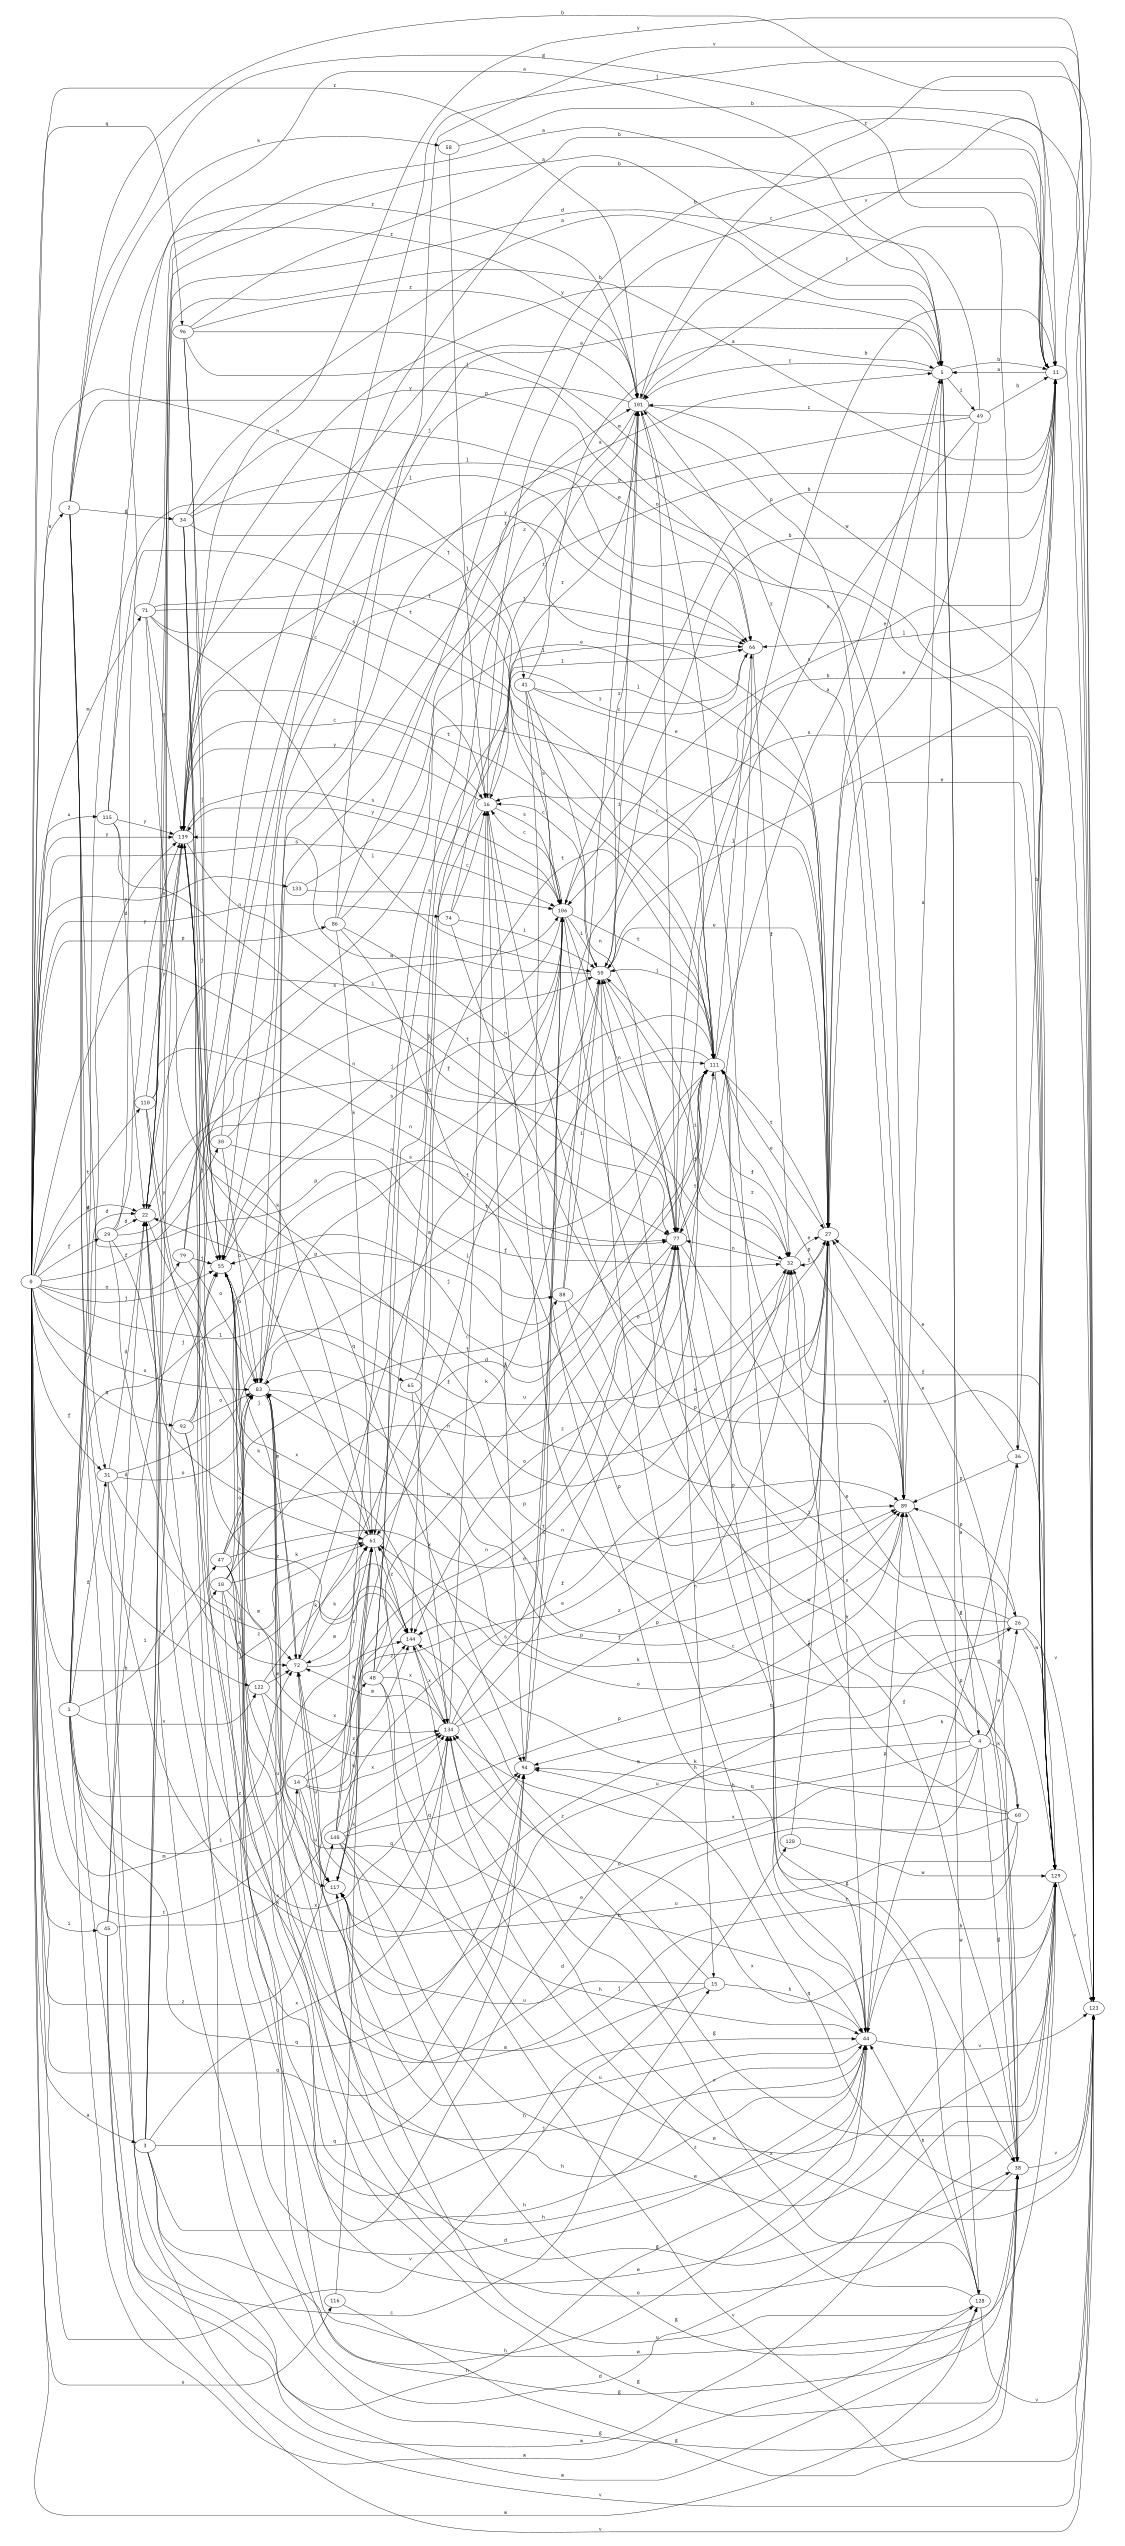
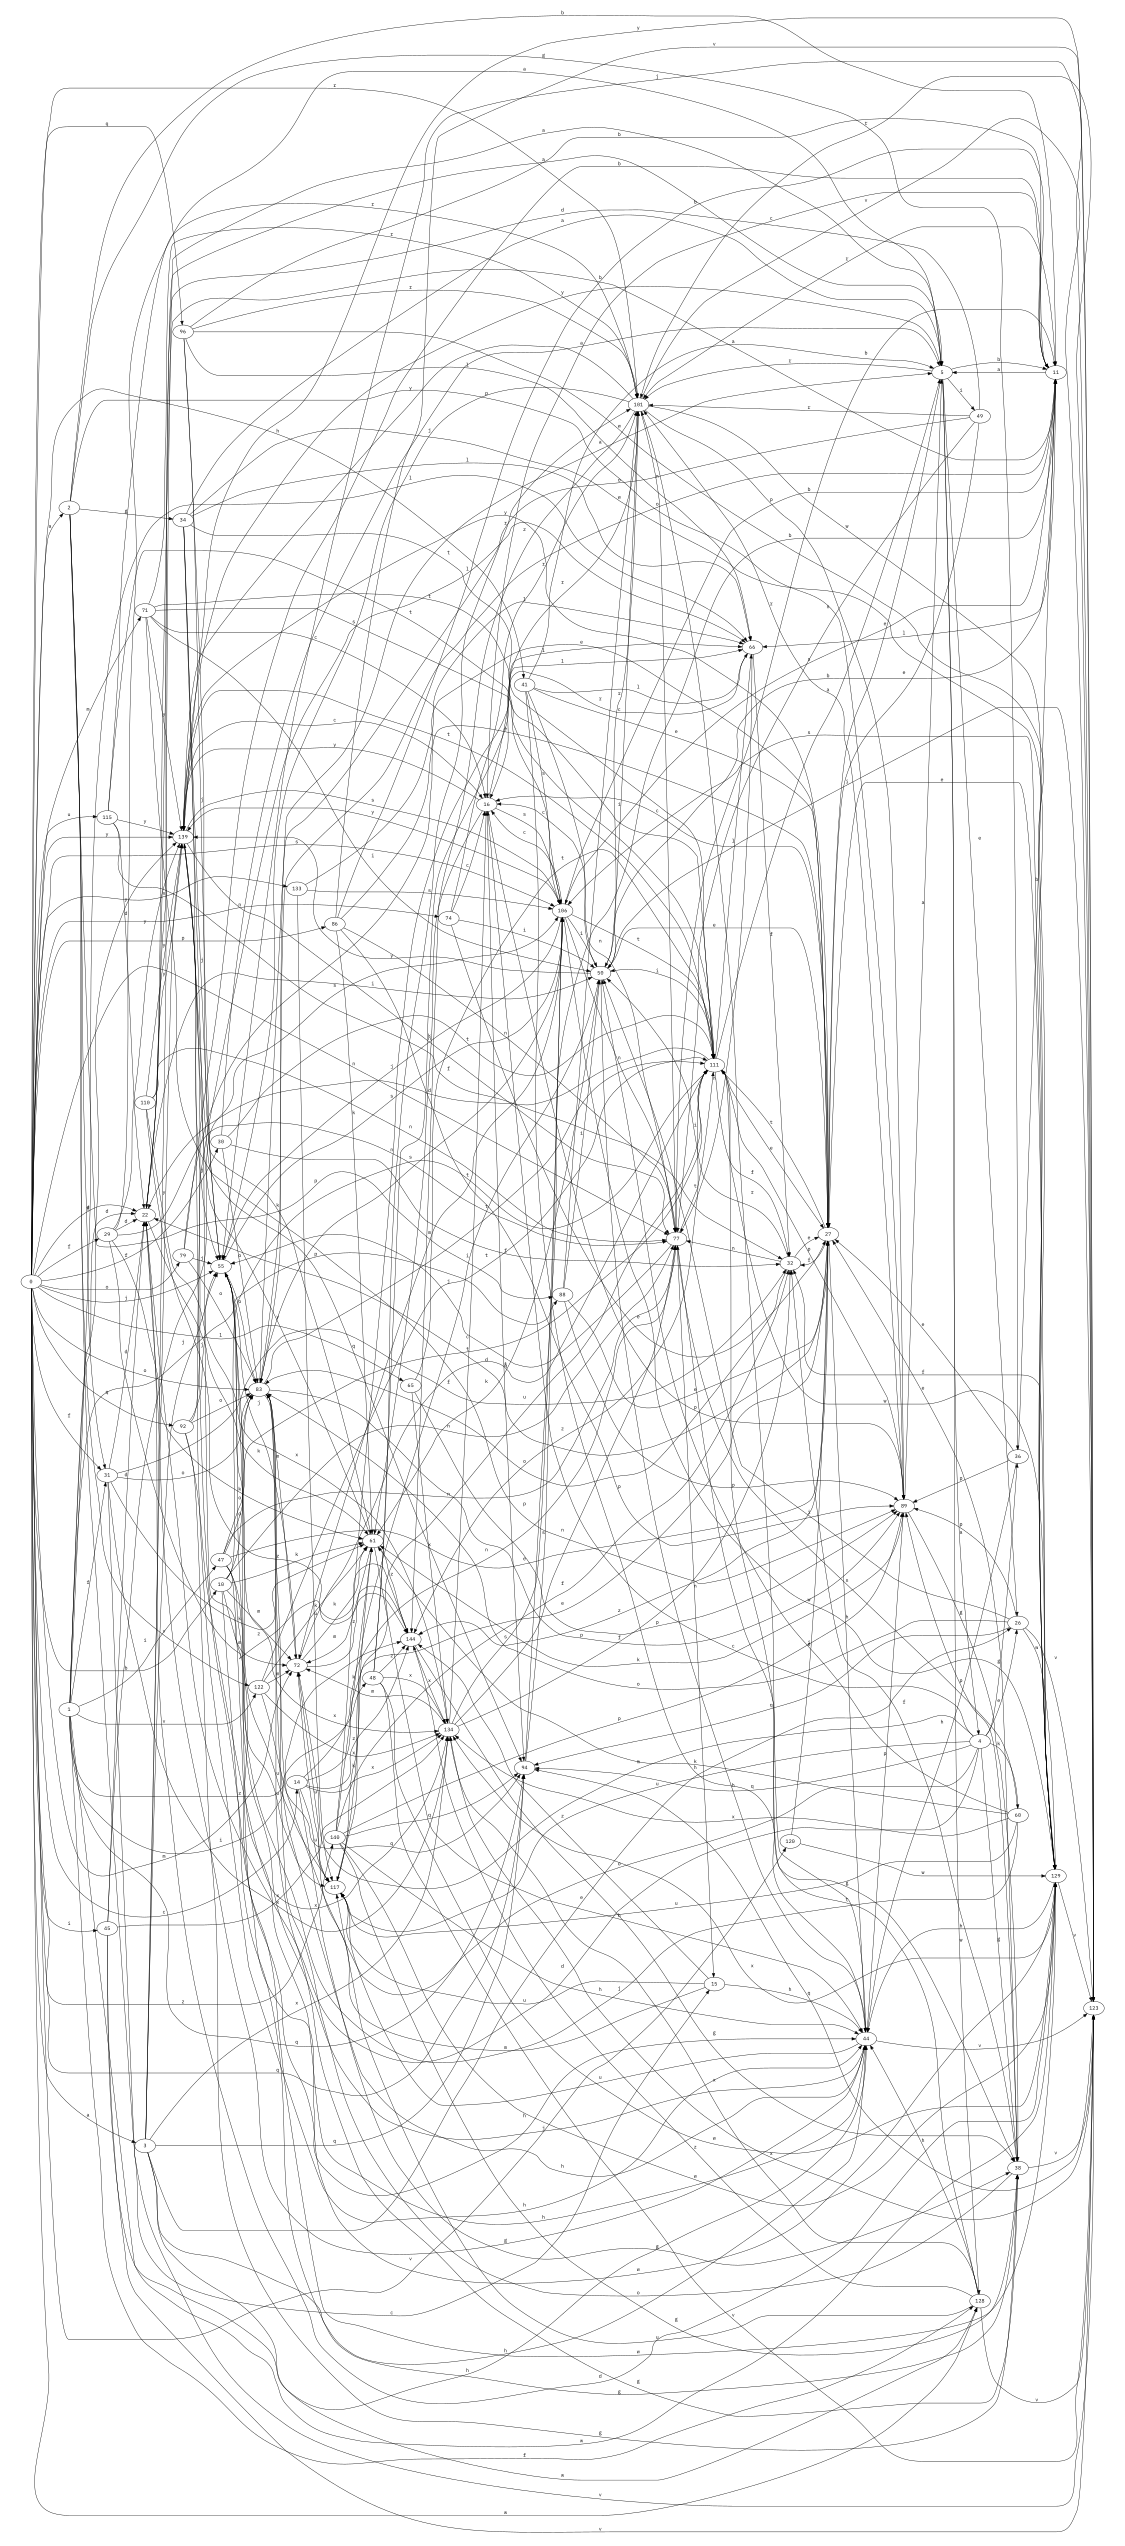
node "58": removed
edge "49" -> "11": removed, label "b"
edge "50" -> "139": label "w" -> "y"
edge "50" -> "32": removed, label "f"
edge "0" -> "110": removed, label "t"
edge "133" -> "117": added, label "u"
edge "48" -> "111": now "122" -> "111"
edge "77" -> "26": now "5" -> "26"
edge "44" -> "22": label "d" -> "g"
node "116": removed
edge "1" -> "128": label "w" -> "f"
